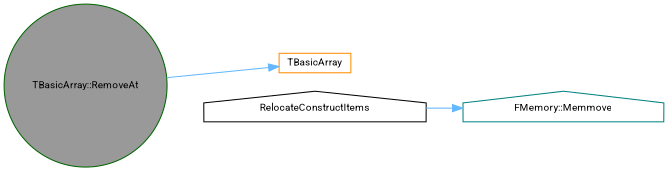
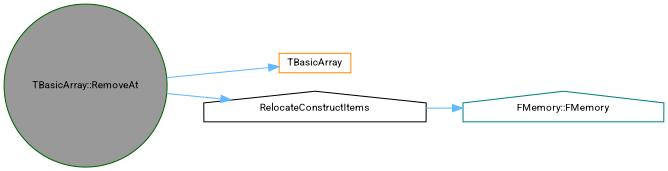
edge "TBasicArray::RemoveAt" -> "RelocateConstructItems": added
node "FMemory::Memmove": label "FMemory::Memmove" -> "FMemory::FMemory"
